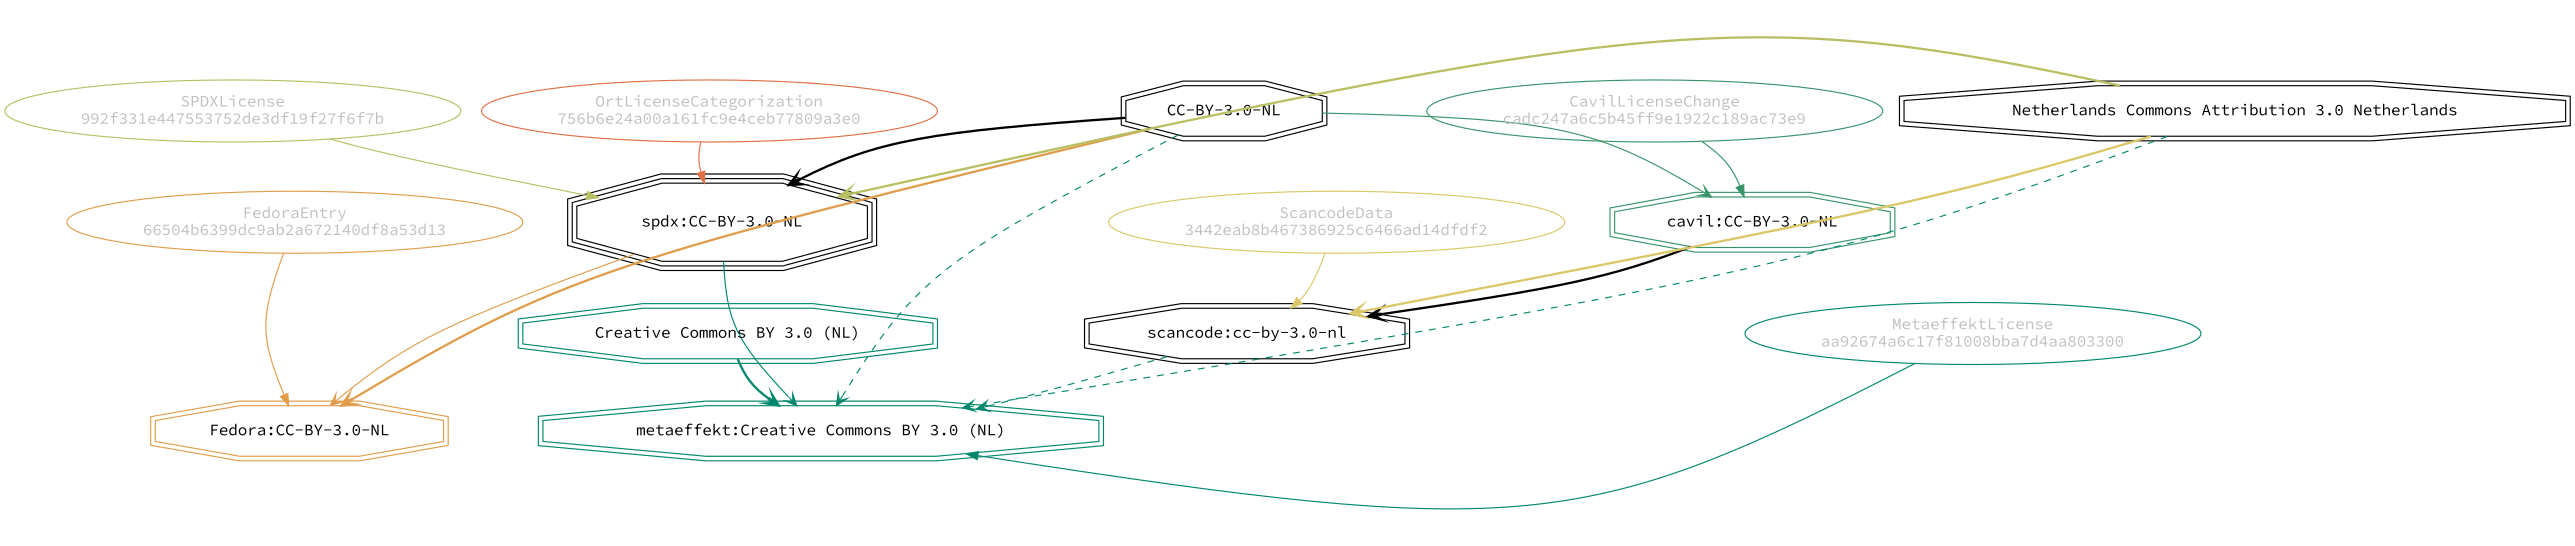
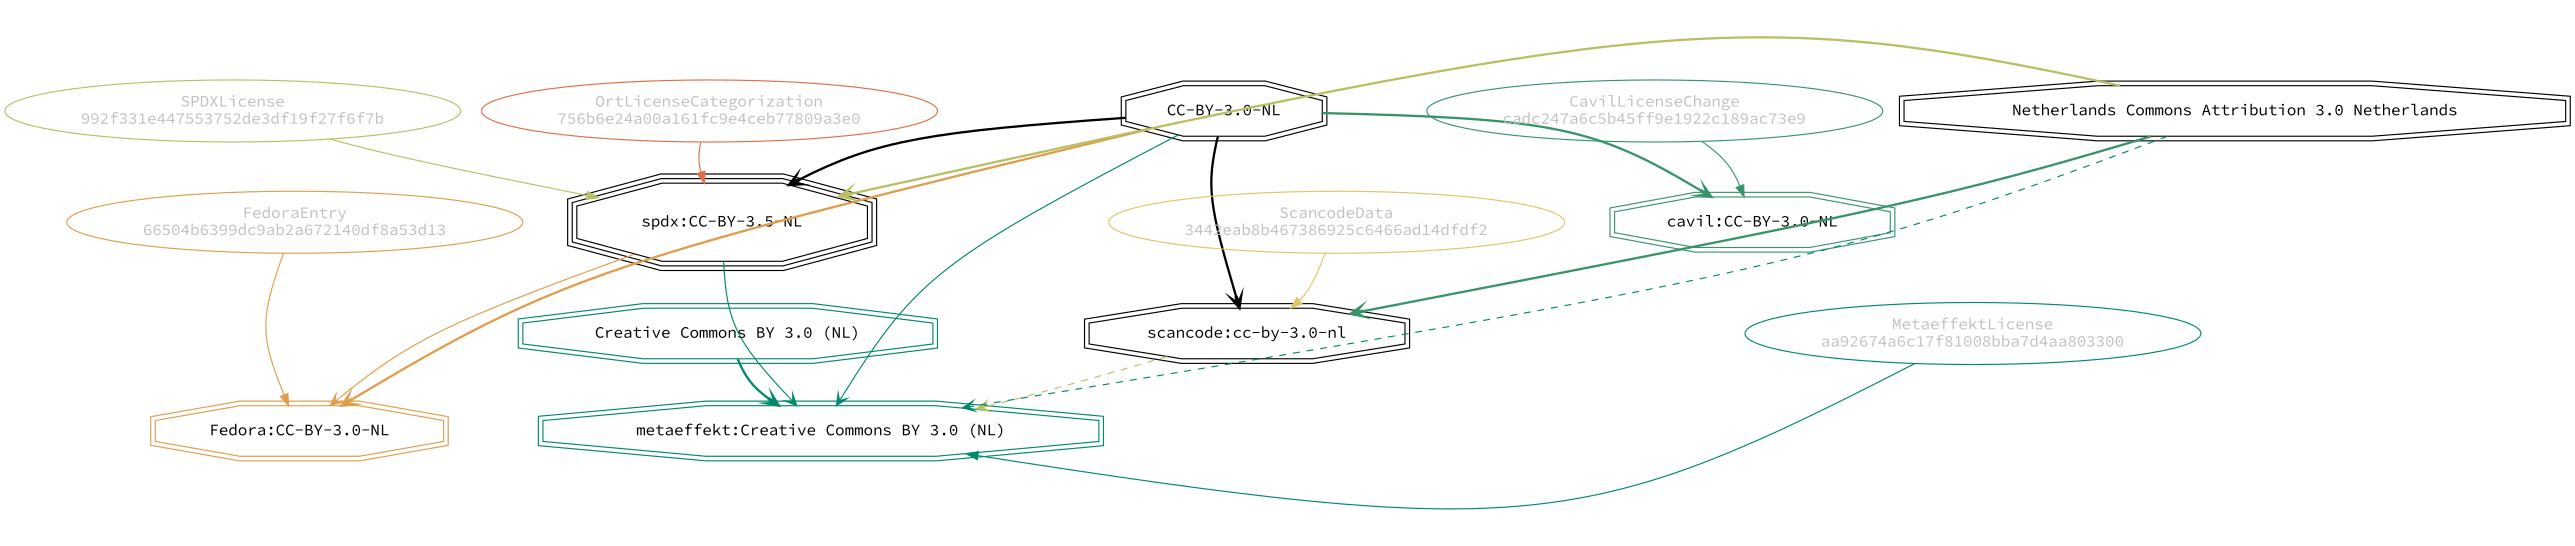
edge "CC-BY-3.0-NL" -> "cavil:CC-BY-3.0-NL": style solid -> bold
node "spdx:CC-BY-3.0-NL": label "spdx:CC-BY-3.0-NL" -> "spdx:CC-BY-3.5-NL"
edge "Netherlands Commons Attribution 3.0 Netherlands" -> "scancode:cc-by-3.0-nl": color #dac767 -> #379469
edge "CC-BY-3.0-NL" -> "metaeffekt:Creative Commons BY 3.0 (NL)": style dashed -> solid
edge "cavil:CC-BY-3.0-NL" -> "scancode:cc-by-3.0-nl": now "CC-BY-3.0-NL" -> "scancode:cc-by-3.0-nl"
edge "scancode:cc-by-3.0-nl" -> "metaeffekt:Creative Commons BY 3.0 (NL)": color #00876c -> #b8bf62
